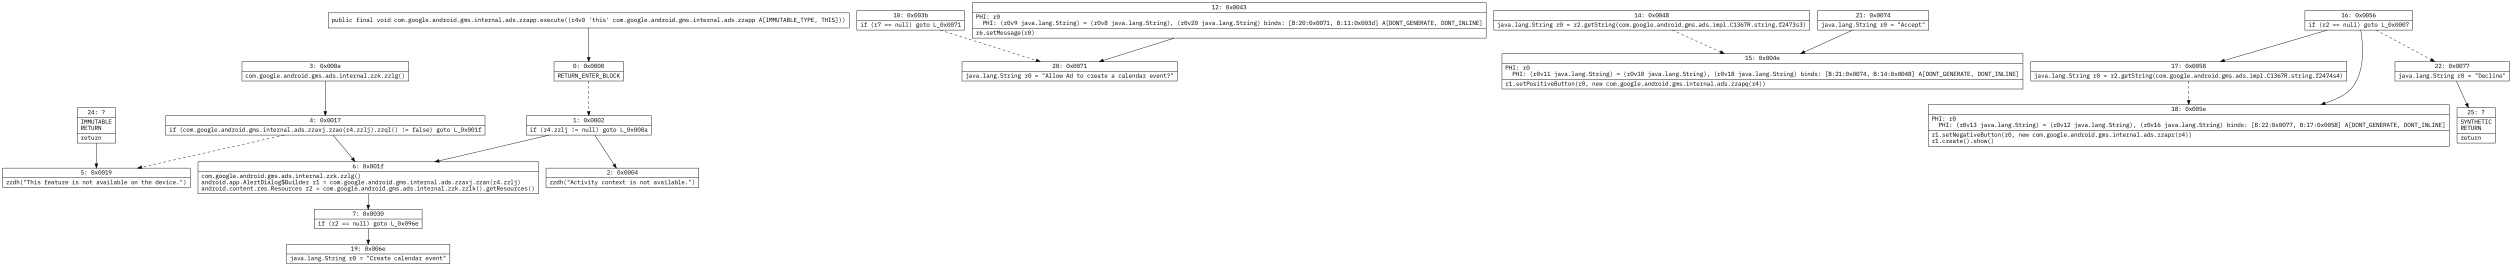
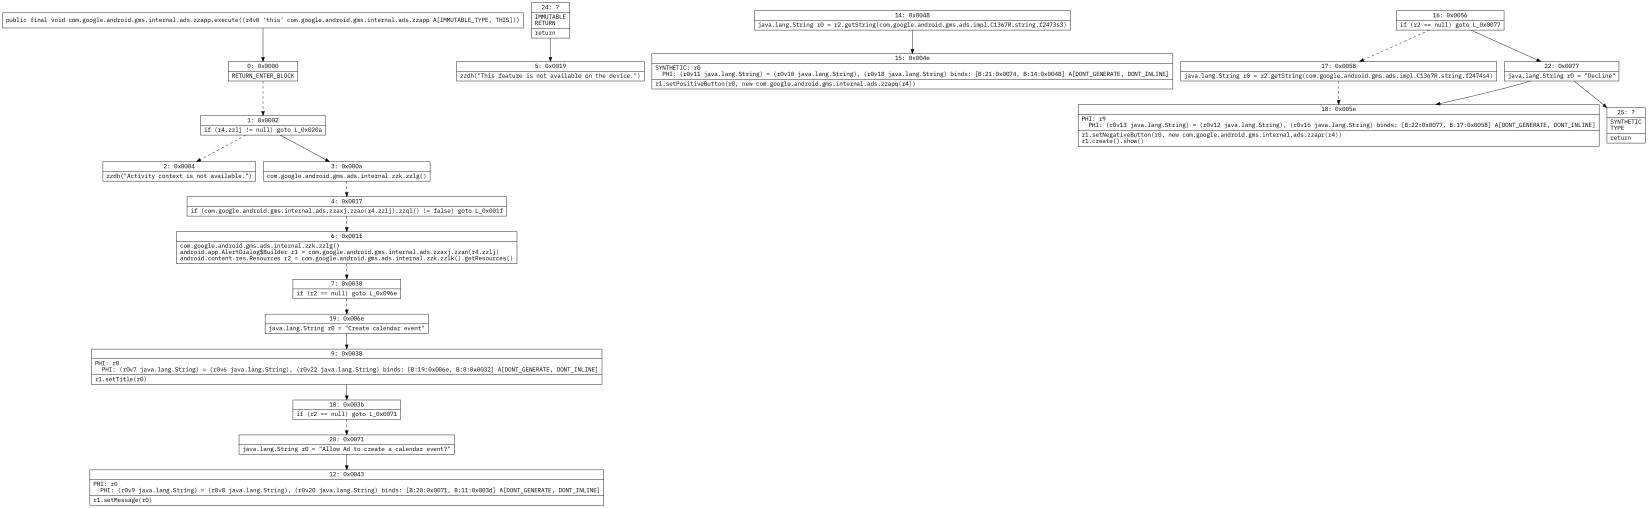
node "21: 0x0074": removed
node "10: 0x003b": text "if (r7 == null) goto L_0x0071" -> "if (r2 == null) goto L_0x0071"
node "16: 0x0056": text "if (r2 == null) goto L_0x0007" -> "if (r2 == null) goto L_0x0077"
node "12: 0x0043": text "r6.setMessage(r0)" -> "r1.setMessage(r0)"
edge "14: 0x0048" -> "15: 0x004e": style dashed -> solid
edge "16: 0x0056" -> "17: 0x0058": style solid -> dashed
edge "16: 0x0056" -> "22: 0x0077": style dashed -> solid
edge "12: 0x0043" -> "20: 0x0071": reversed
node "15: 0x004e": text "PHI: r0" -> "SYNTHETIC: r0"
edge "16: 0x0056" -> "18: 0x005e": now "22: 0x0077" -> "18: 0x005e"
edge "3: 0x000a" -> "4: 0x0017": style solid -> dashed
node "18: 0x005e": text "PHI: r0" -> "PHI: r9"
node "25: ?": text "RETURN" -> "TYPE"
node "1: 0x0002": text "if (r4.zzlj != null) goto L_0x000a" -> "if (r4.zzlj != null) goto L_0x020a"
edge "4: 0x0017" -> "6: 0x001f": style solid -> dashed
edge "1: 0x0002" -> "6: 0x001f": now "1: 0x0002" -> "3: 0x000a"
edge "1: 0x0002" -> "2: 0x0004": style solid -> dashed
edge "4: 0x0017" -> "5: 0x0019": removed
edge "6: 0x001f" -> "7: 0x0030": style solid -> dashed
edge "7: 0x0030" -> "19: 0x006e": style solid -> dashed
node "9: 0x0038": added
